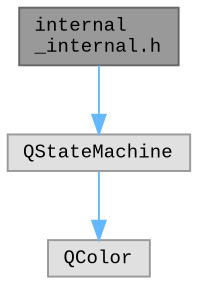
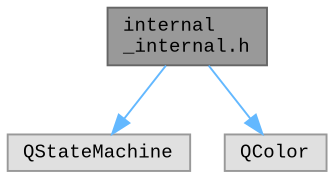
edge "QStateMachine" -> "QColor": now "internal _internal.h" -> "QColor"
